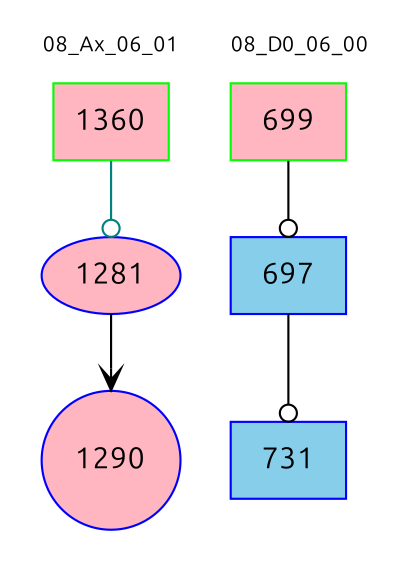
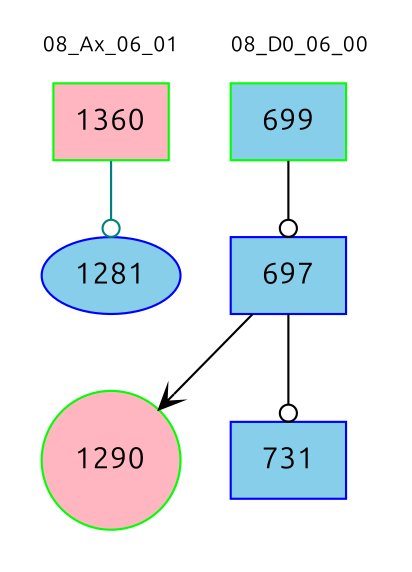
node "699": fillcolor lightpink -> skyblue
node "1281": fillcolor lightpink -> skyblue
edge "1281" -> "1290": now "697" -> "1290"
node "1290": color blue -> green
